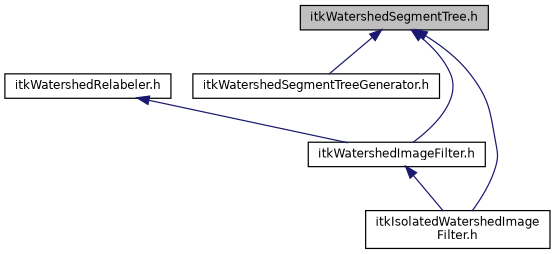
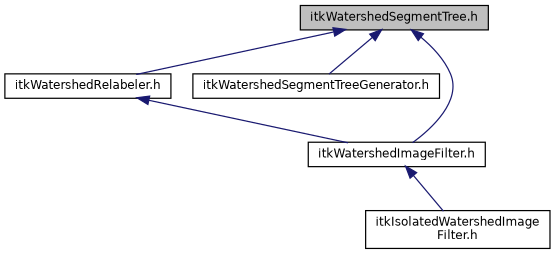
edge "itkIsolatedWatershedImage Filter.h" -> "itkWatershedSegmentTree.h": now "itkWatershedRelabeler.h" -> "itkWatershedSegmentTree.h"
